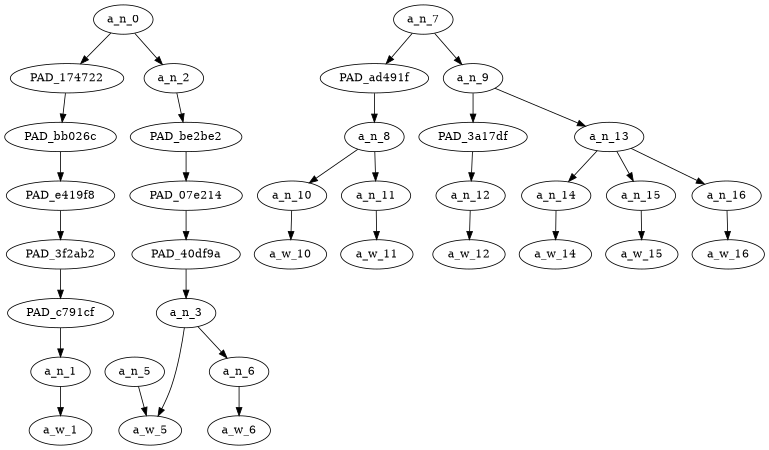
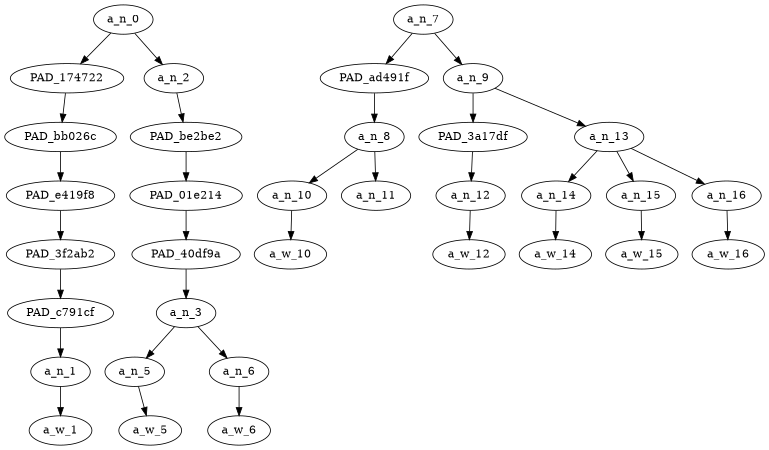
node "PAD_07e214": label "PAD_07e214" -> "PAD_01e214"
node "a_w_11": removed
edge "a_n_3" -> "a_w_5": now "a_n_3" -> "a_n_5"
